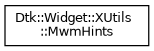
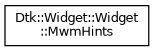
node "Dtk::Widget::XUtils ::MwmHints": label "Dtk::Widget::XUtils ::MwmHints" -> "Dtk::Widget::Widget ::MwmHints"
